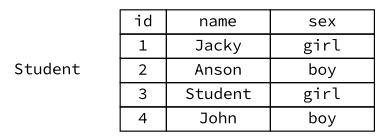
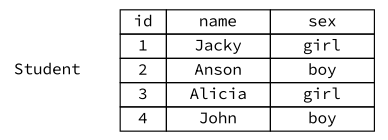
node "id": text "Student" -> "Alicia"
